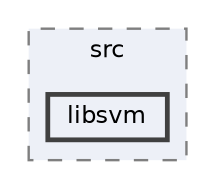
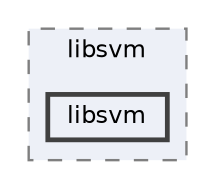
cluster "src": label "src" -> "libsvm"
